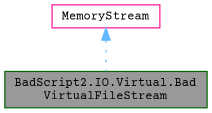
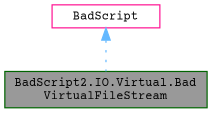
node "MemoryStream": label "MemoryStream" -> "BadScript"
